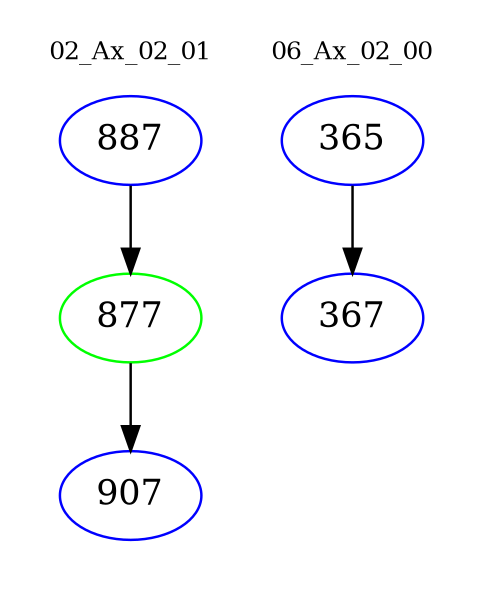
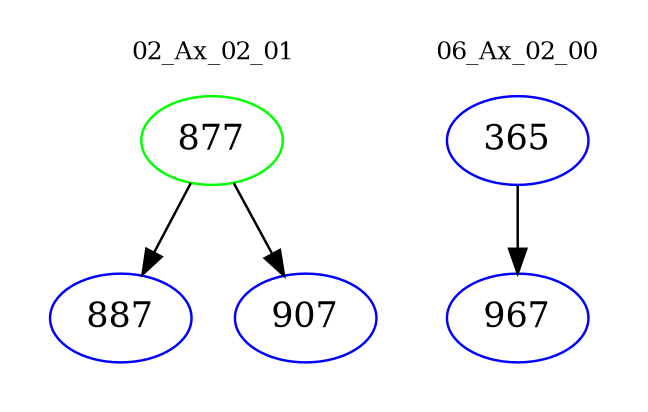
edge "887" -> "877": reversed
node "367": label "367" -> "967"
